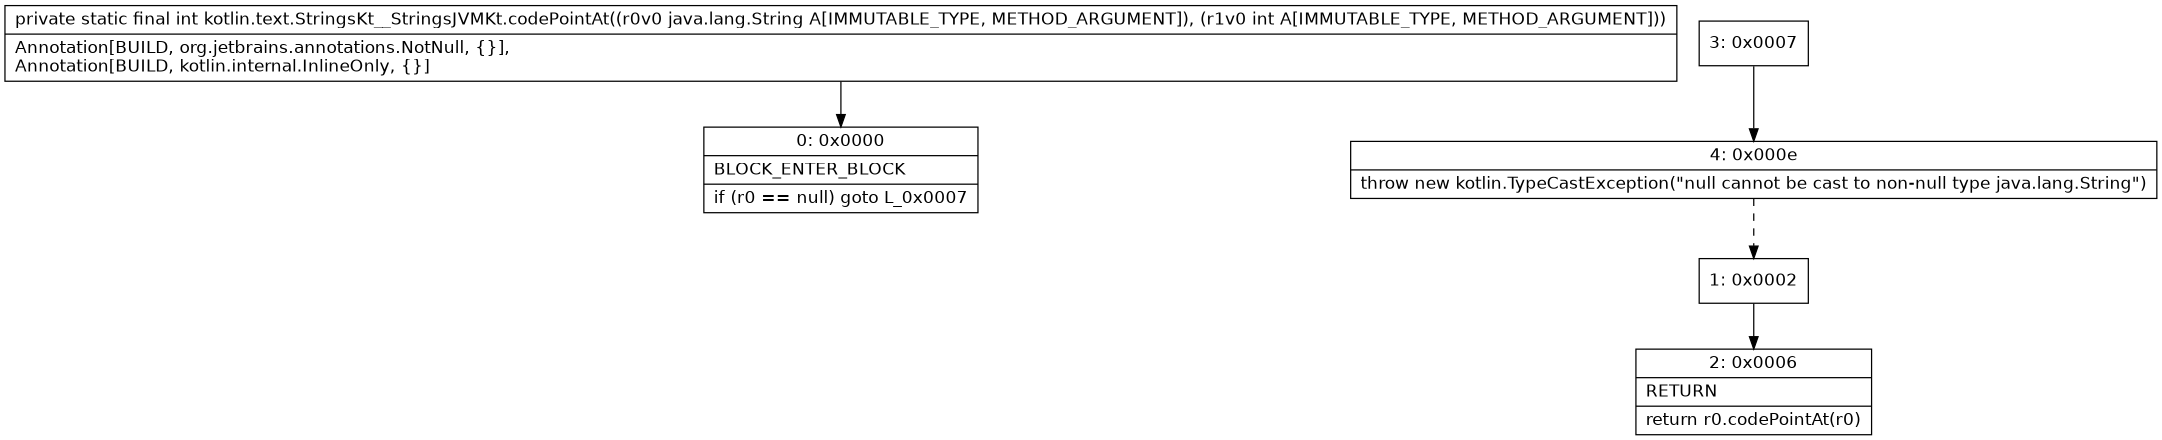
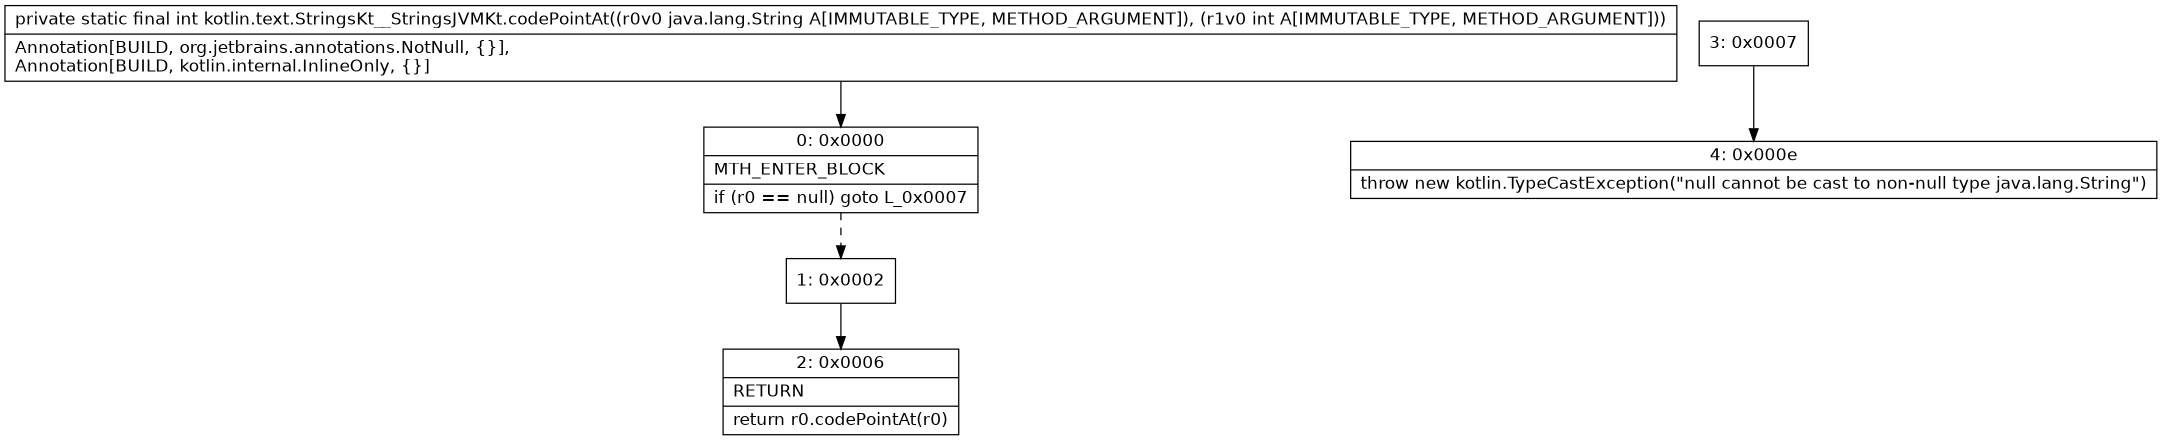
node "0: 0x0000": text "BLOCK_ENTER_BLOCK" -> "MTH_ENTER_BLOCK"
edge "4: 0x000e" -> "1: 0x0002": now "0: 0x0000" -> "1: 0x0002"
